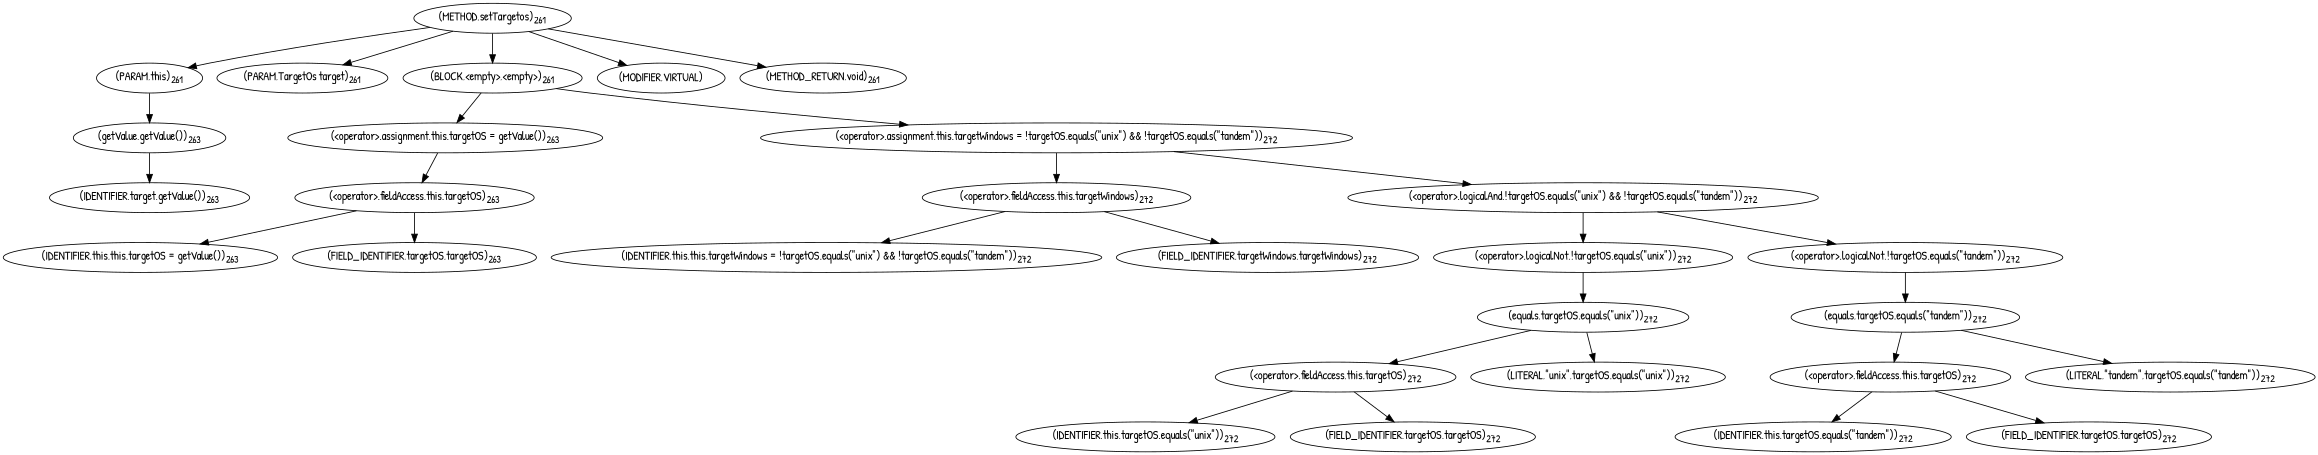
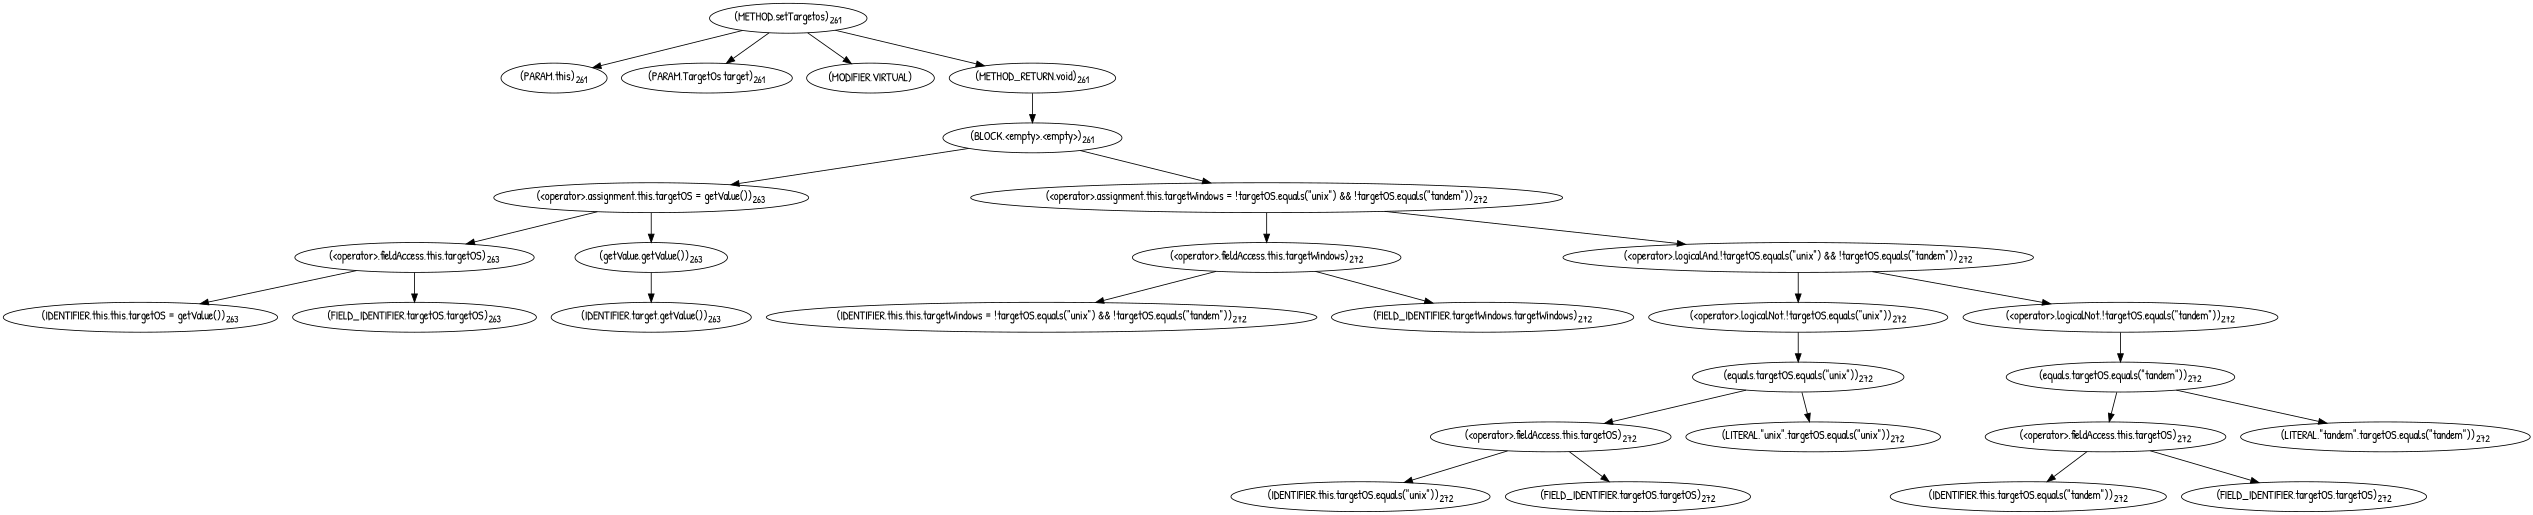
edge "(METHOD,setTargetos)" -> "(BLOCK,<empty>,<empty>)": now "(METHOD_RETURN,void)" -> "(BLOCK,<empty>,<empty>)"
edge "(PARAM,this)" -> "(getValue,getValue())": now "(<operator>.assignment,this.targetOS = getValue())" -> "(getValue,getValue())"
